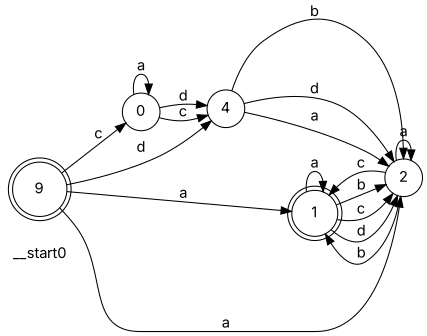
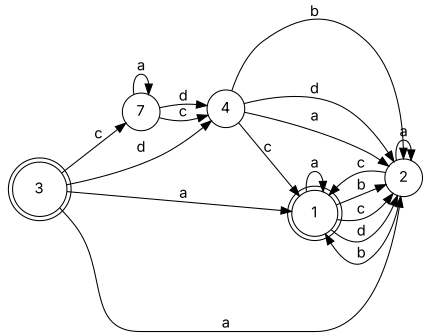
node "0": label "0" -> "7"
edge "4" -> "1": added, label "c"
node "9": label "9" -> "3"
node "__start0": removed
